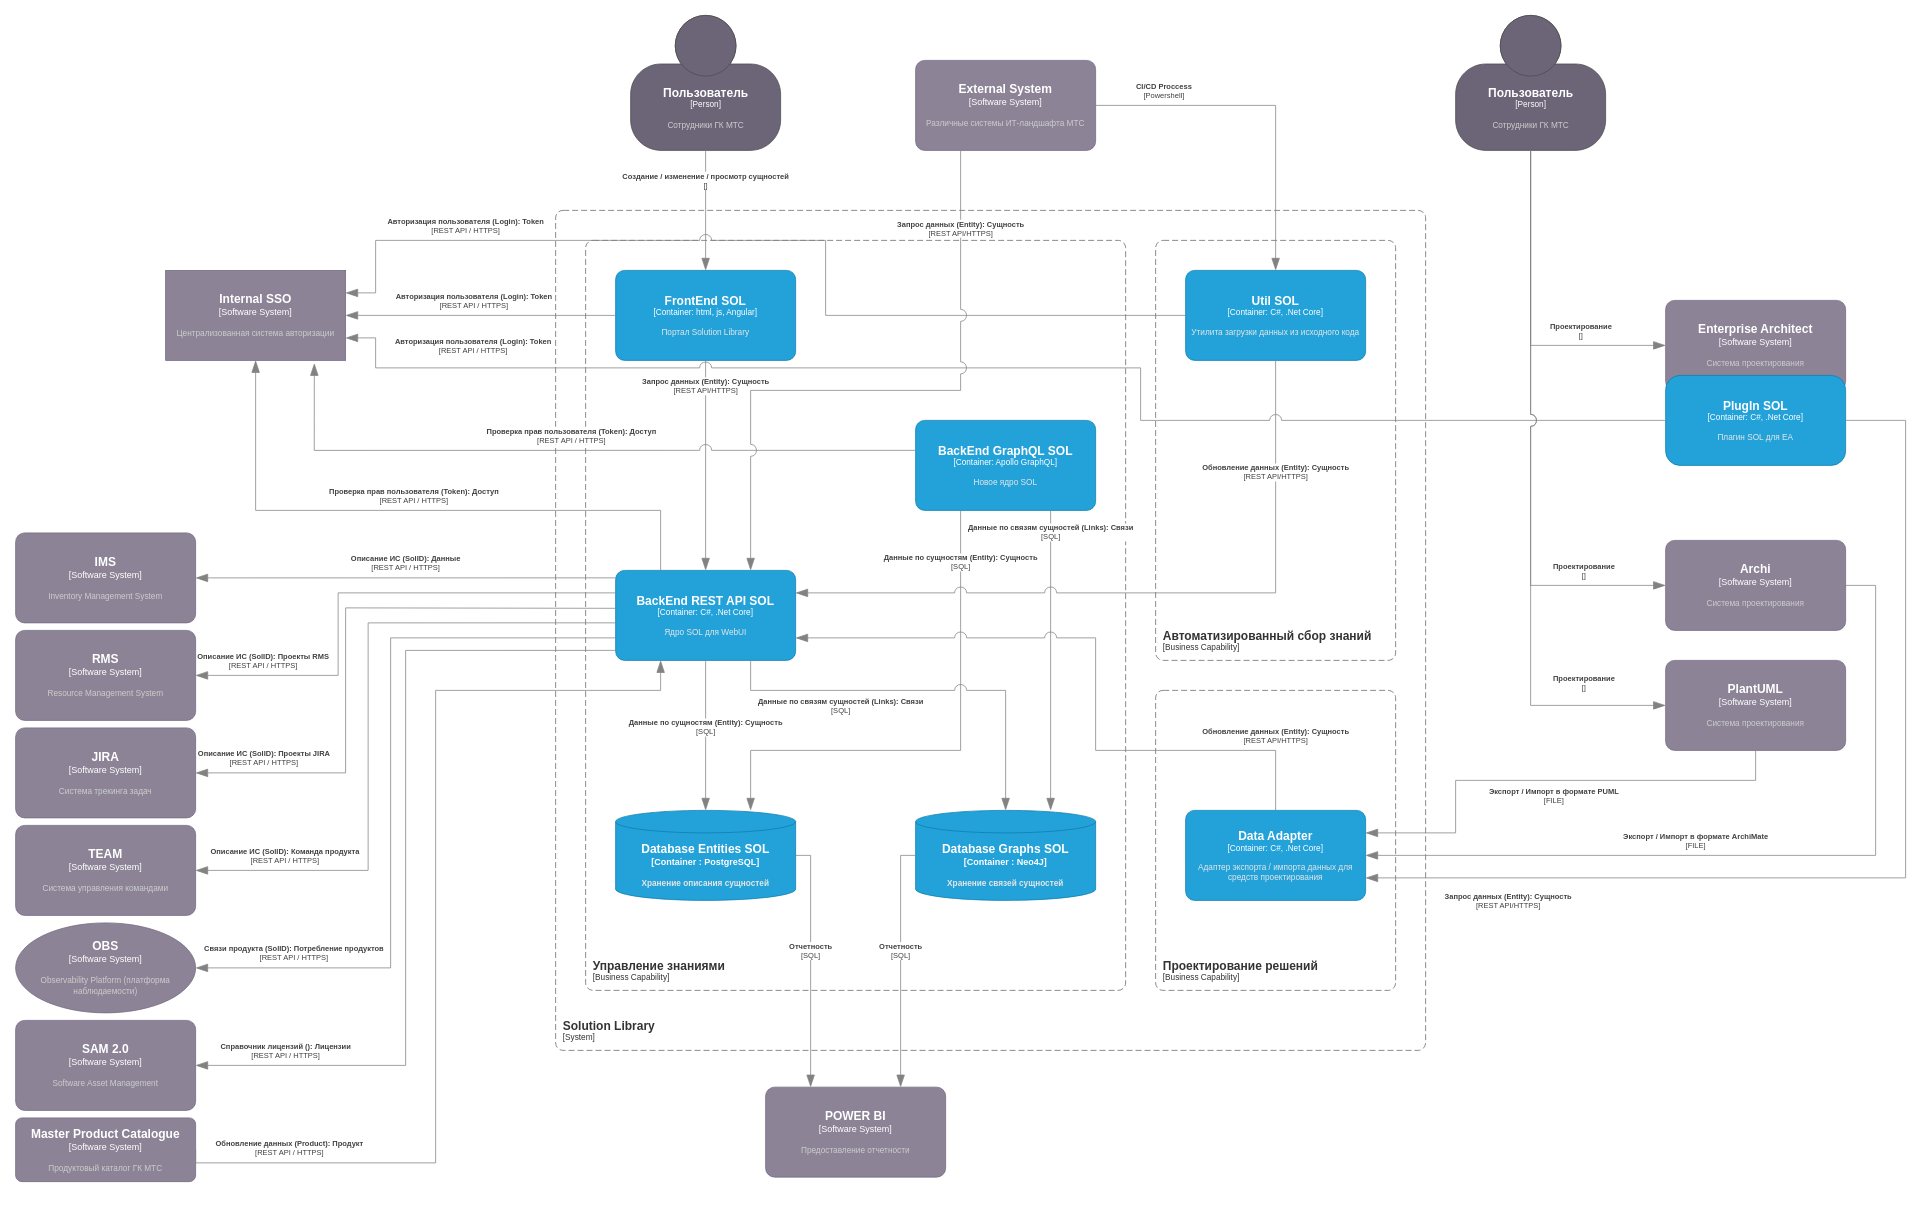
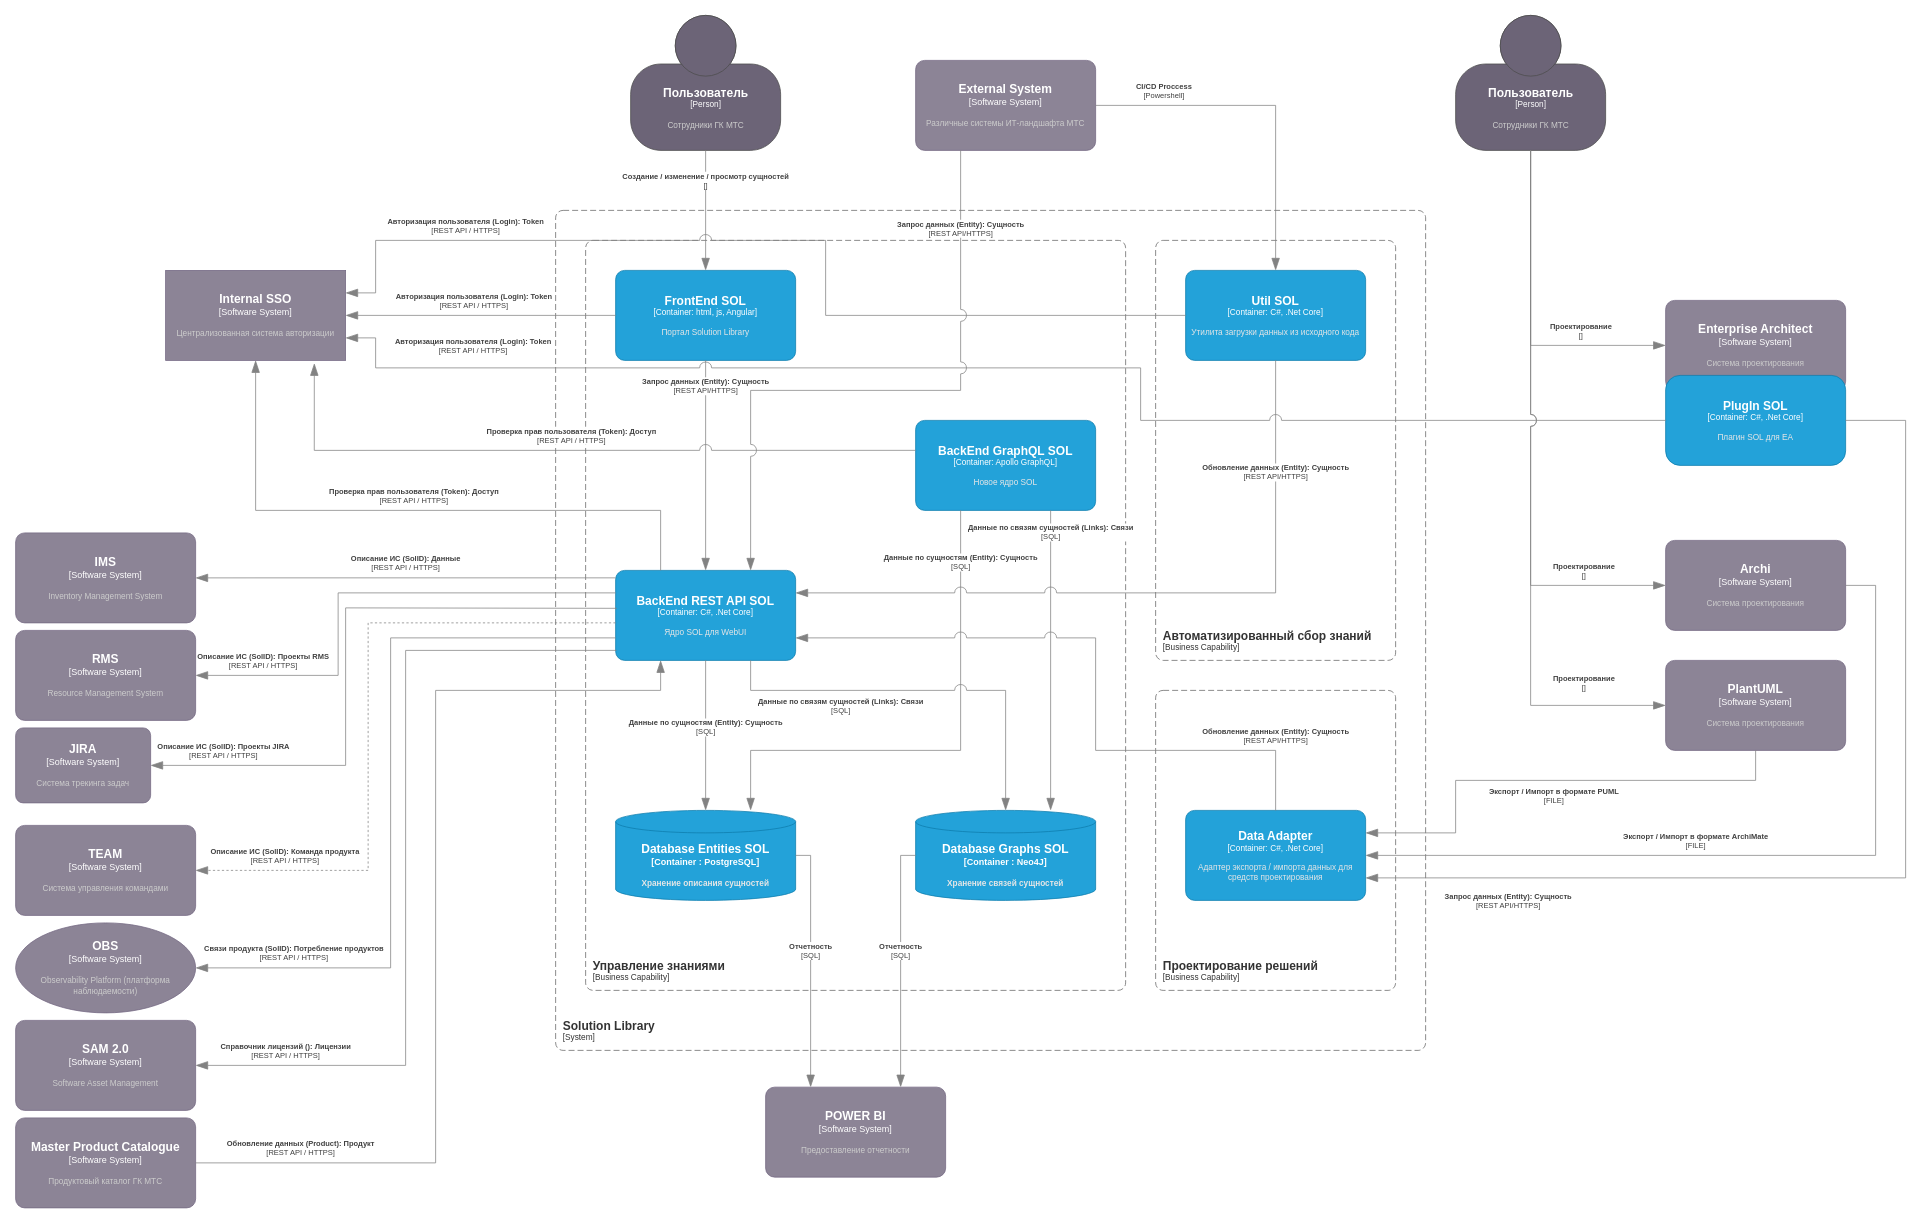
edge "BackEnd REST API SOL [Container: C#, .Net Core] Ядро SOL для WebUI" -> "TEAM [Software System] Система управления командами": style solid -> dashed
node "JIRA [Software System] Система трекинга задач": size 180x90 -> 135x75
node "Master Product Catalogue [Software System] Продуктовый каталог ГК МТС": size 180x64 -> 180x90
